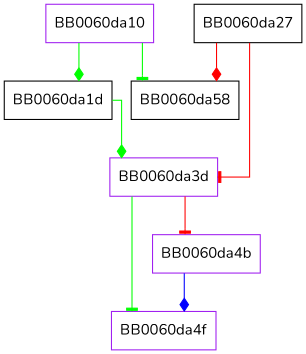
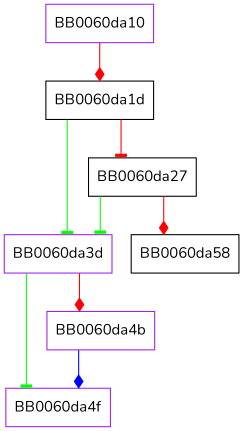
edge "BB0060da10" -> "BB0060da1d": color green -> red
edge "BB0060da10" -> "BB0060da58": removed
edge "BB0060da1d" -> "BB0060da3d": arrowhead diamond -> tee
edge "BB0060da27" -> "BB0060da3d": color red -> green
edge "BB0060da1d" -> "BB0060da27": added
edge "BB0060da3d" -> "BB0060da4b": arrowhead tee -> diamond
